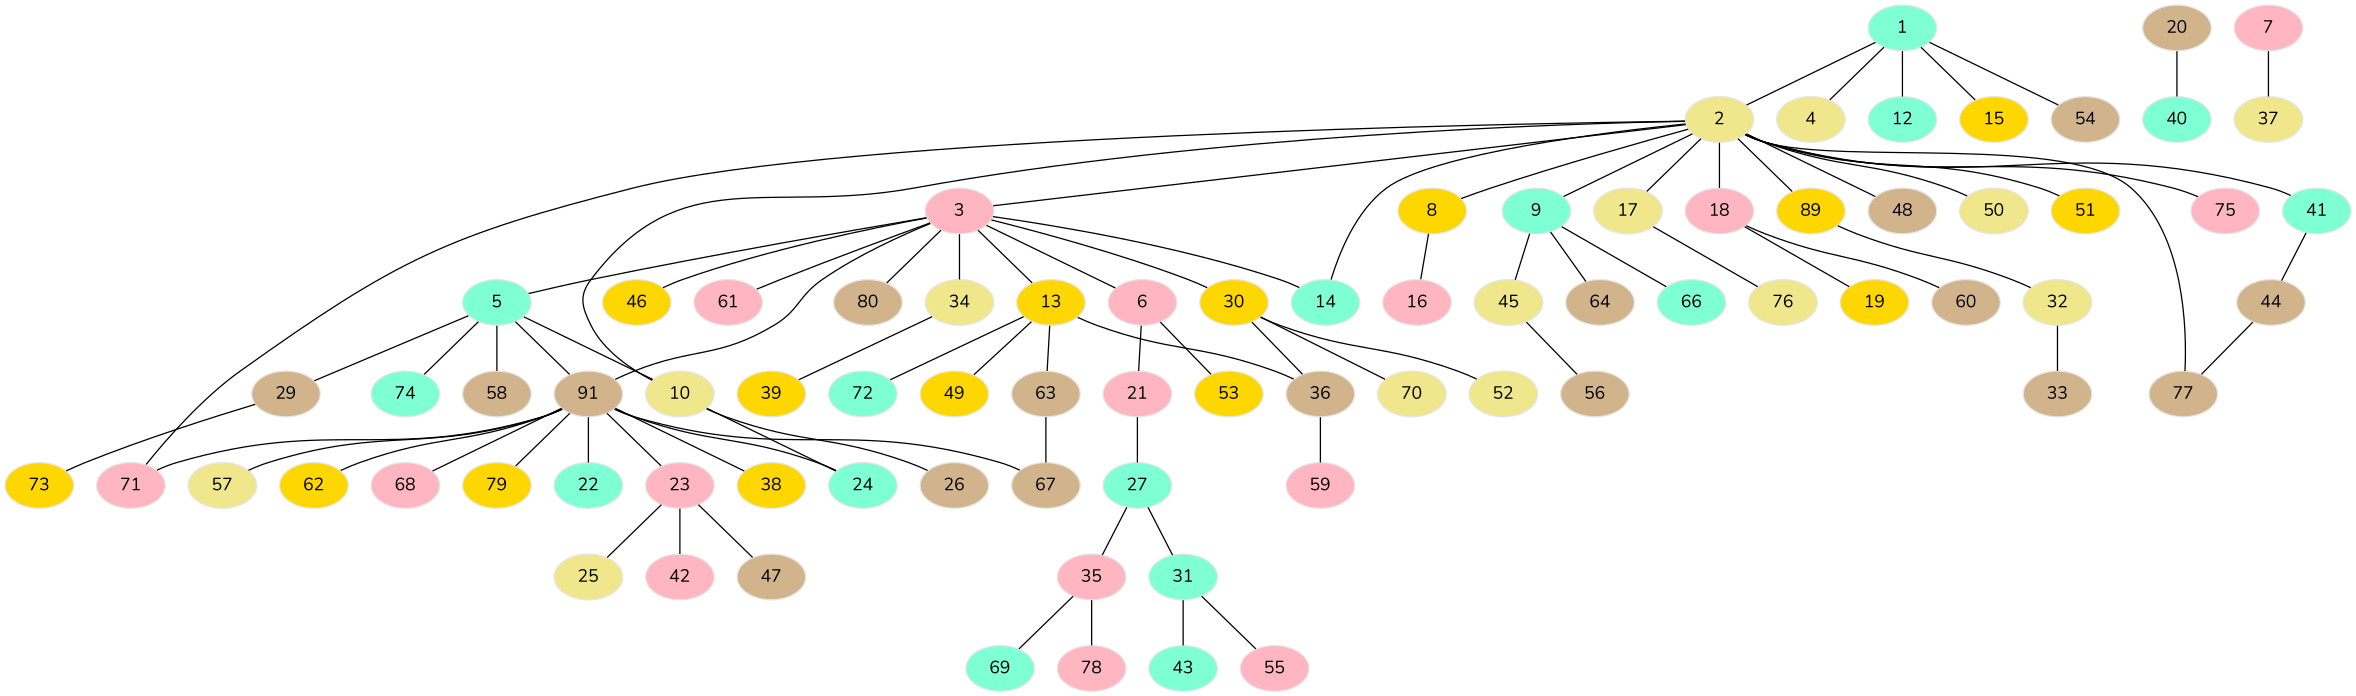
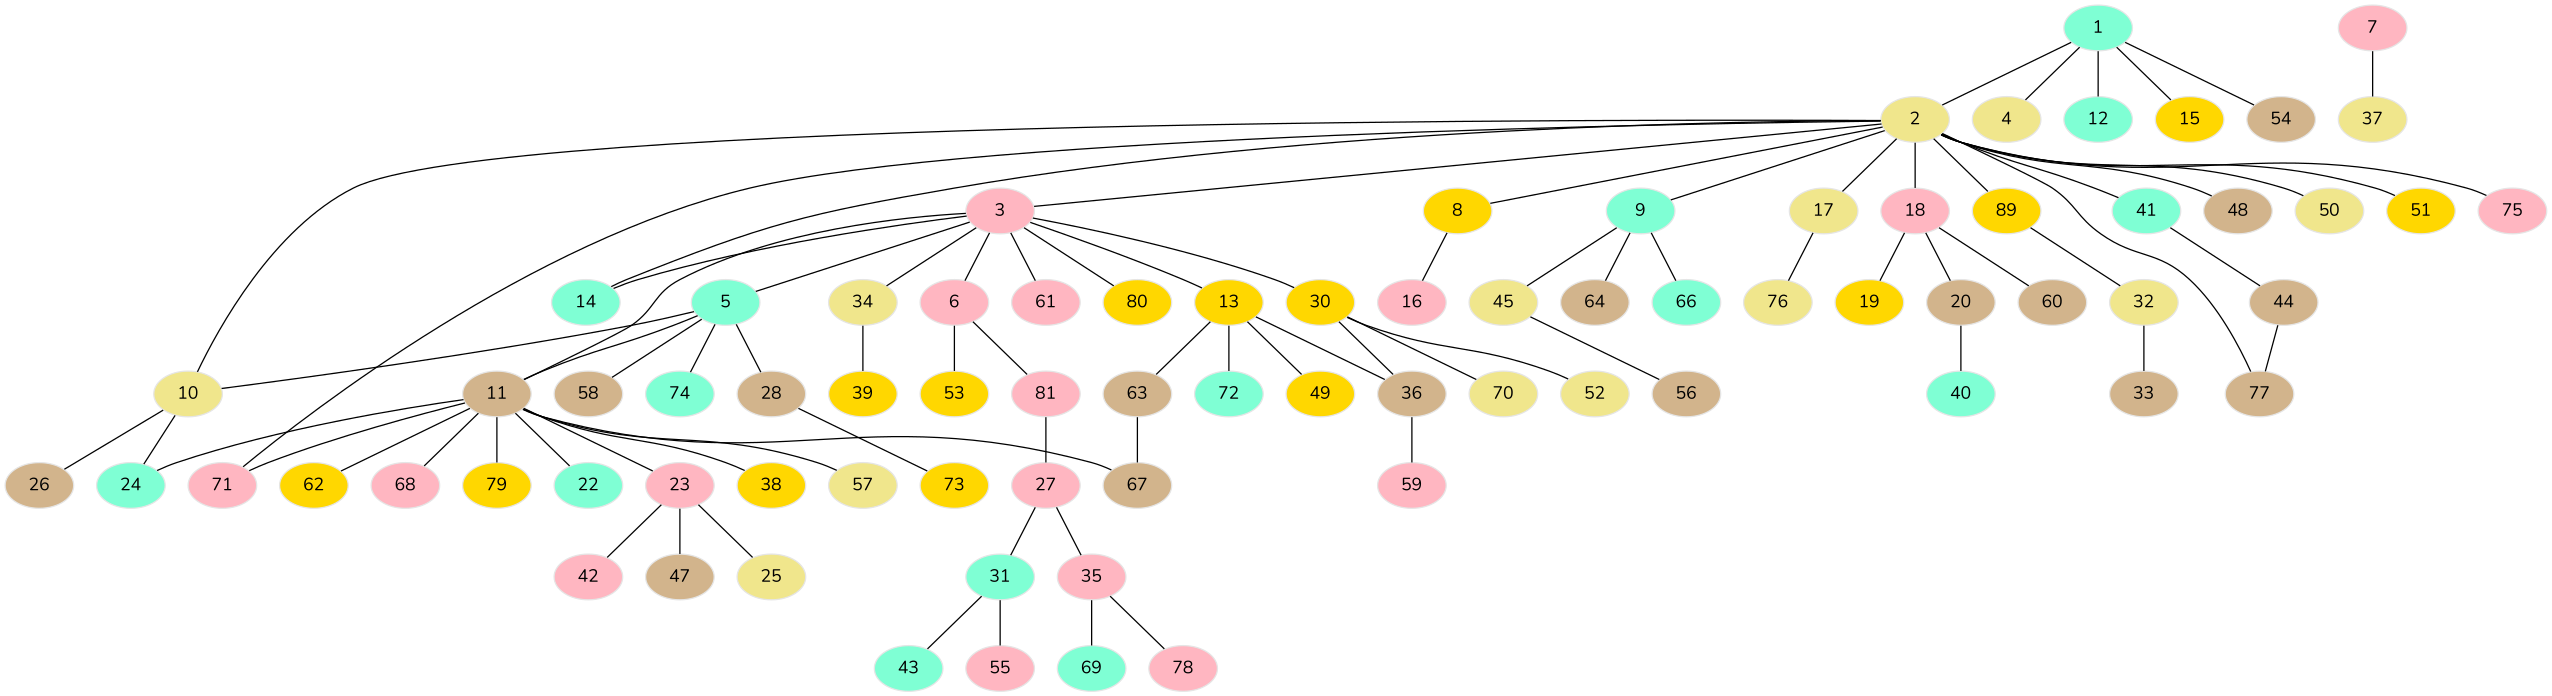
edge "18" -- "20": added
node "46": removed
node "80": fillcolor tan -> gold
node "29": label "29" -> "28"
node "91": label "91" -> "11"
node "21": label "21" -> "81"
node "27": fillcolor aquamarine -> lightpink
